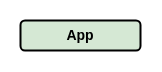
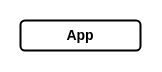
node "App": fillcolor #d5e8d4 -> #ffffff
